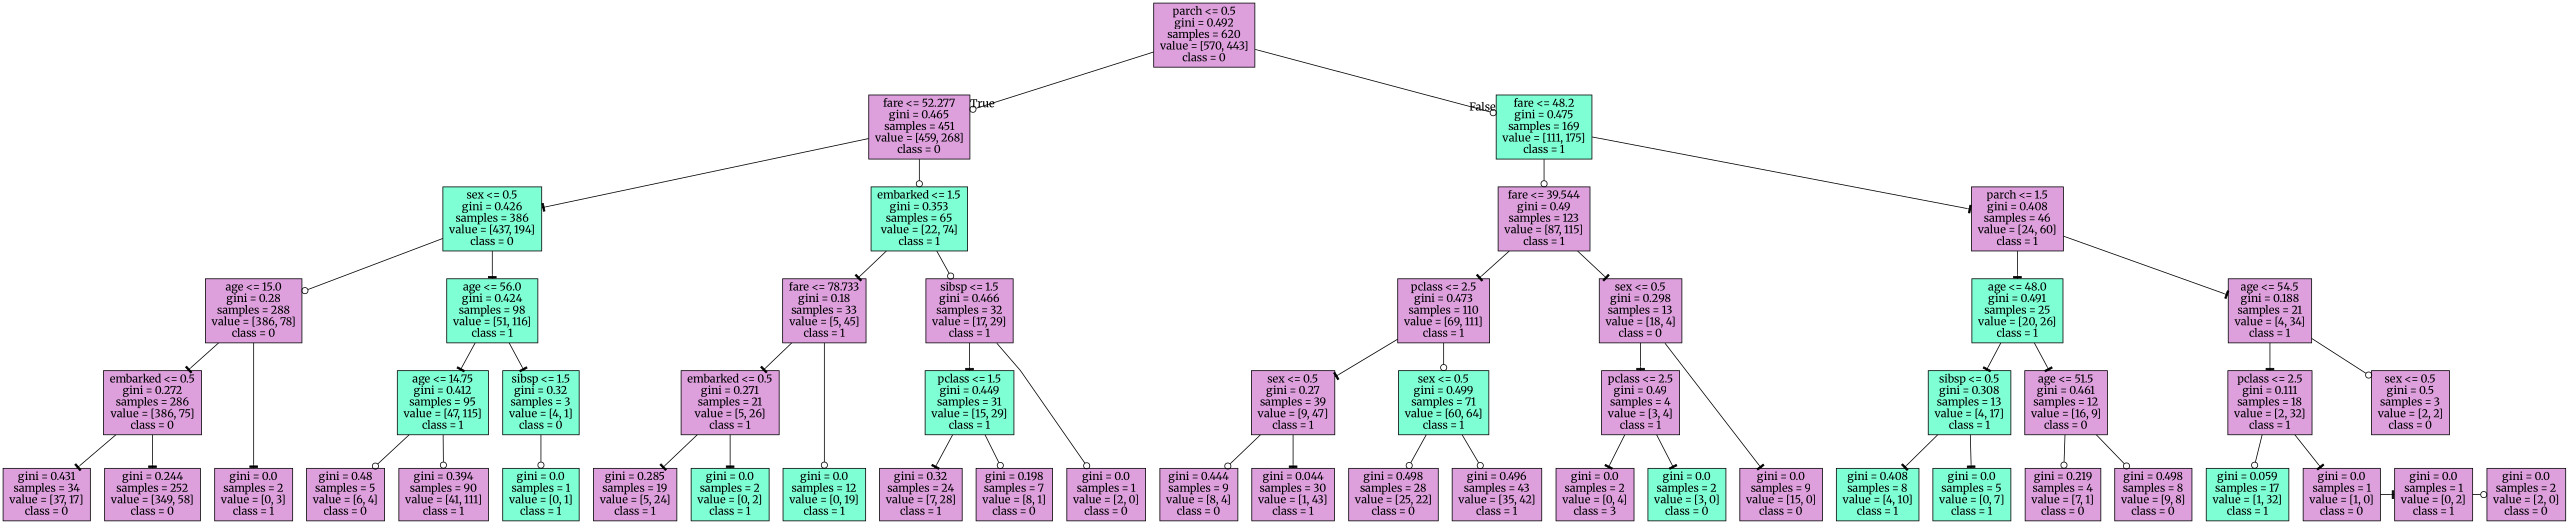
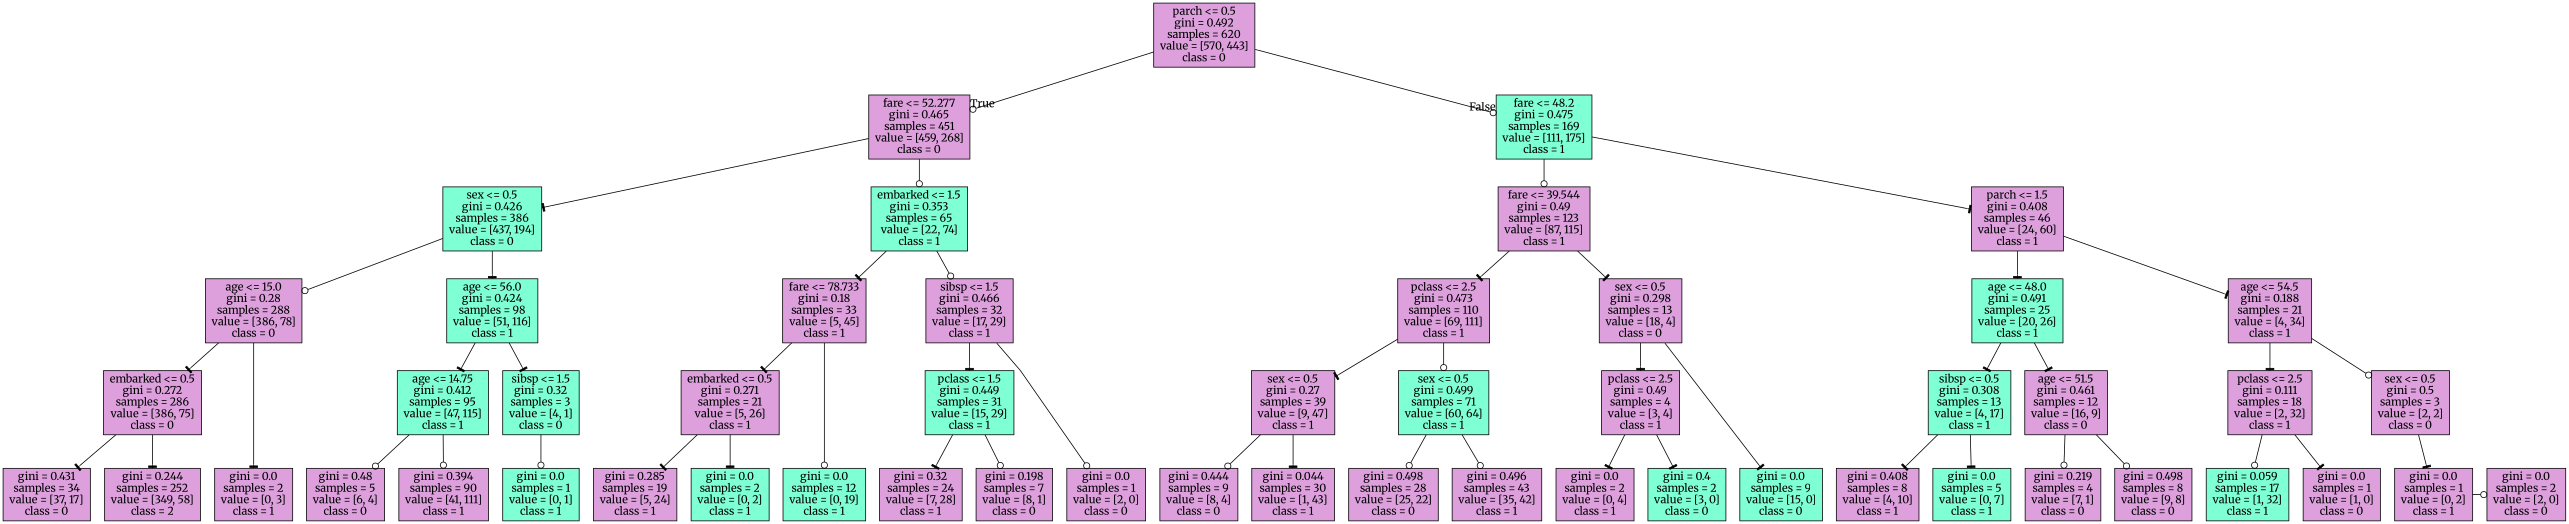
node "gini = 0.244 samples = 252 value = [349, 58] class = 0": label "gini = 0.244 samples = 252 value = [349, 58] class = 0" -> "gini = 0.244 samples = 252 value = [349, 58] class = 2"
node "gini = 0.0 samples = 2 value = [0, 4] class = 3": label "gini = 0.0 samples = 2 value = [0, 4] class = 3" -> "gini = 0.0 samples = 2 value = [0, 4] class = 1"
node "gini = 0.0 samples = 2 value = [3, 0] class = 0": label "gini = 0.0 samples = 2 value = [3, 0] class = 0" -> "gini = 0.4 samples = 2 value = [3, 0] class = 0"
node "gini = 0.0 samples = 9 value = [15, 0] class = 0": fillcolor plum -> aquamarine
node "gini = 0.408 samples = 8 value = [4, 10] class = 1": fillcolor aquamarine -> plum
edge "gini = 0.0 samples = 1 value = [1, 0] class = 0" -> "gini = 0.0 samples = 1 value = [0, 2] class = 1": now "sex <= 0.5 gini = 0.5 samples = 3 value = [2, 2] class = 0" -> "gini = 0.0 samples = 1 value = [0, 2] class = 1"
